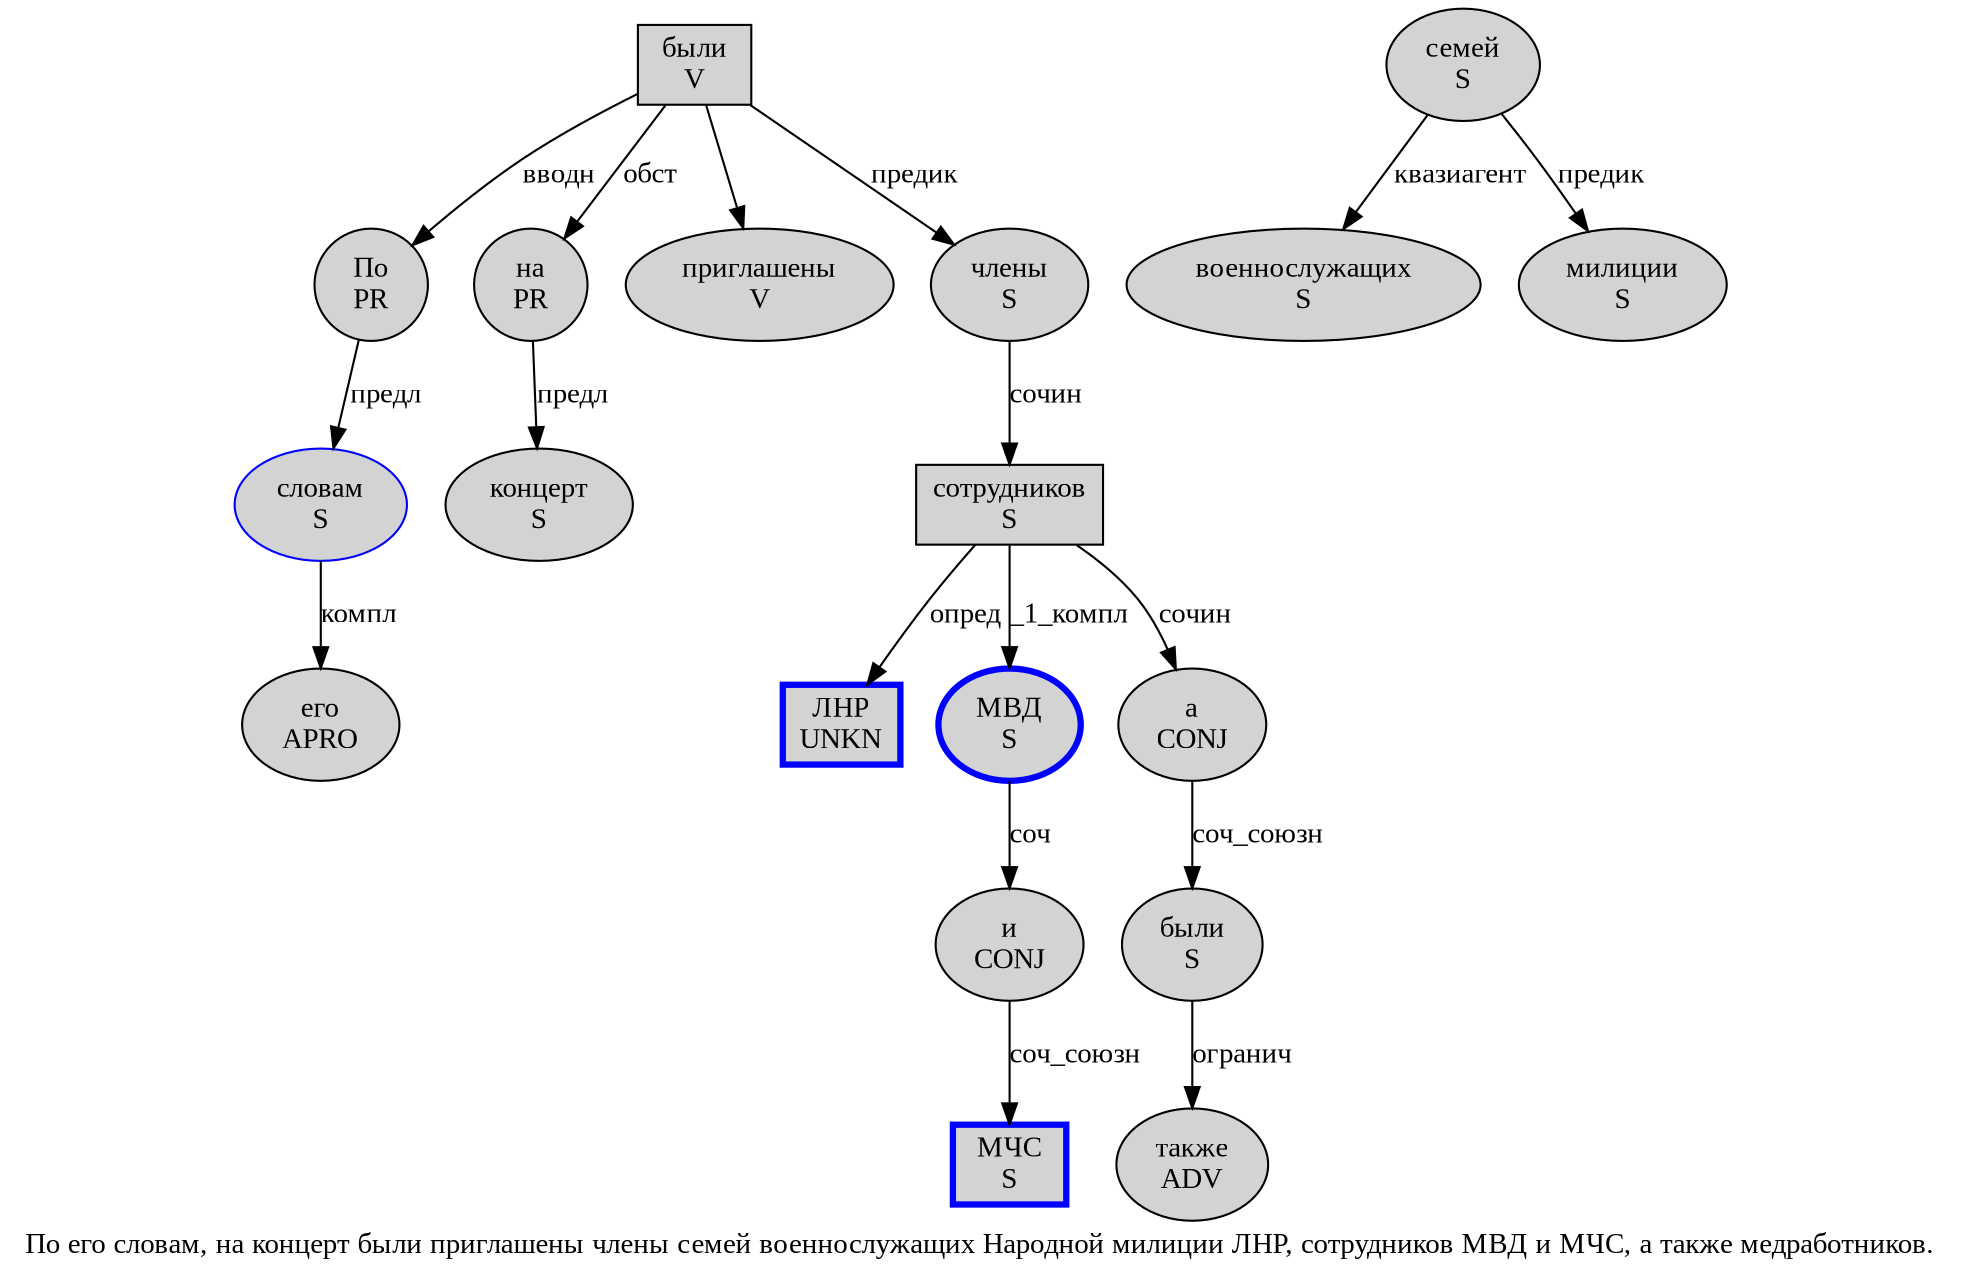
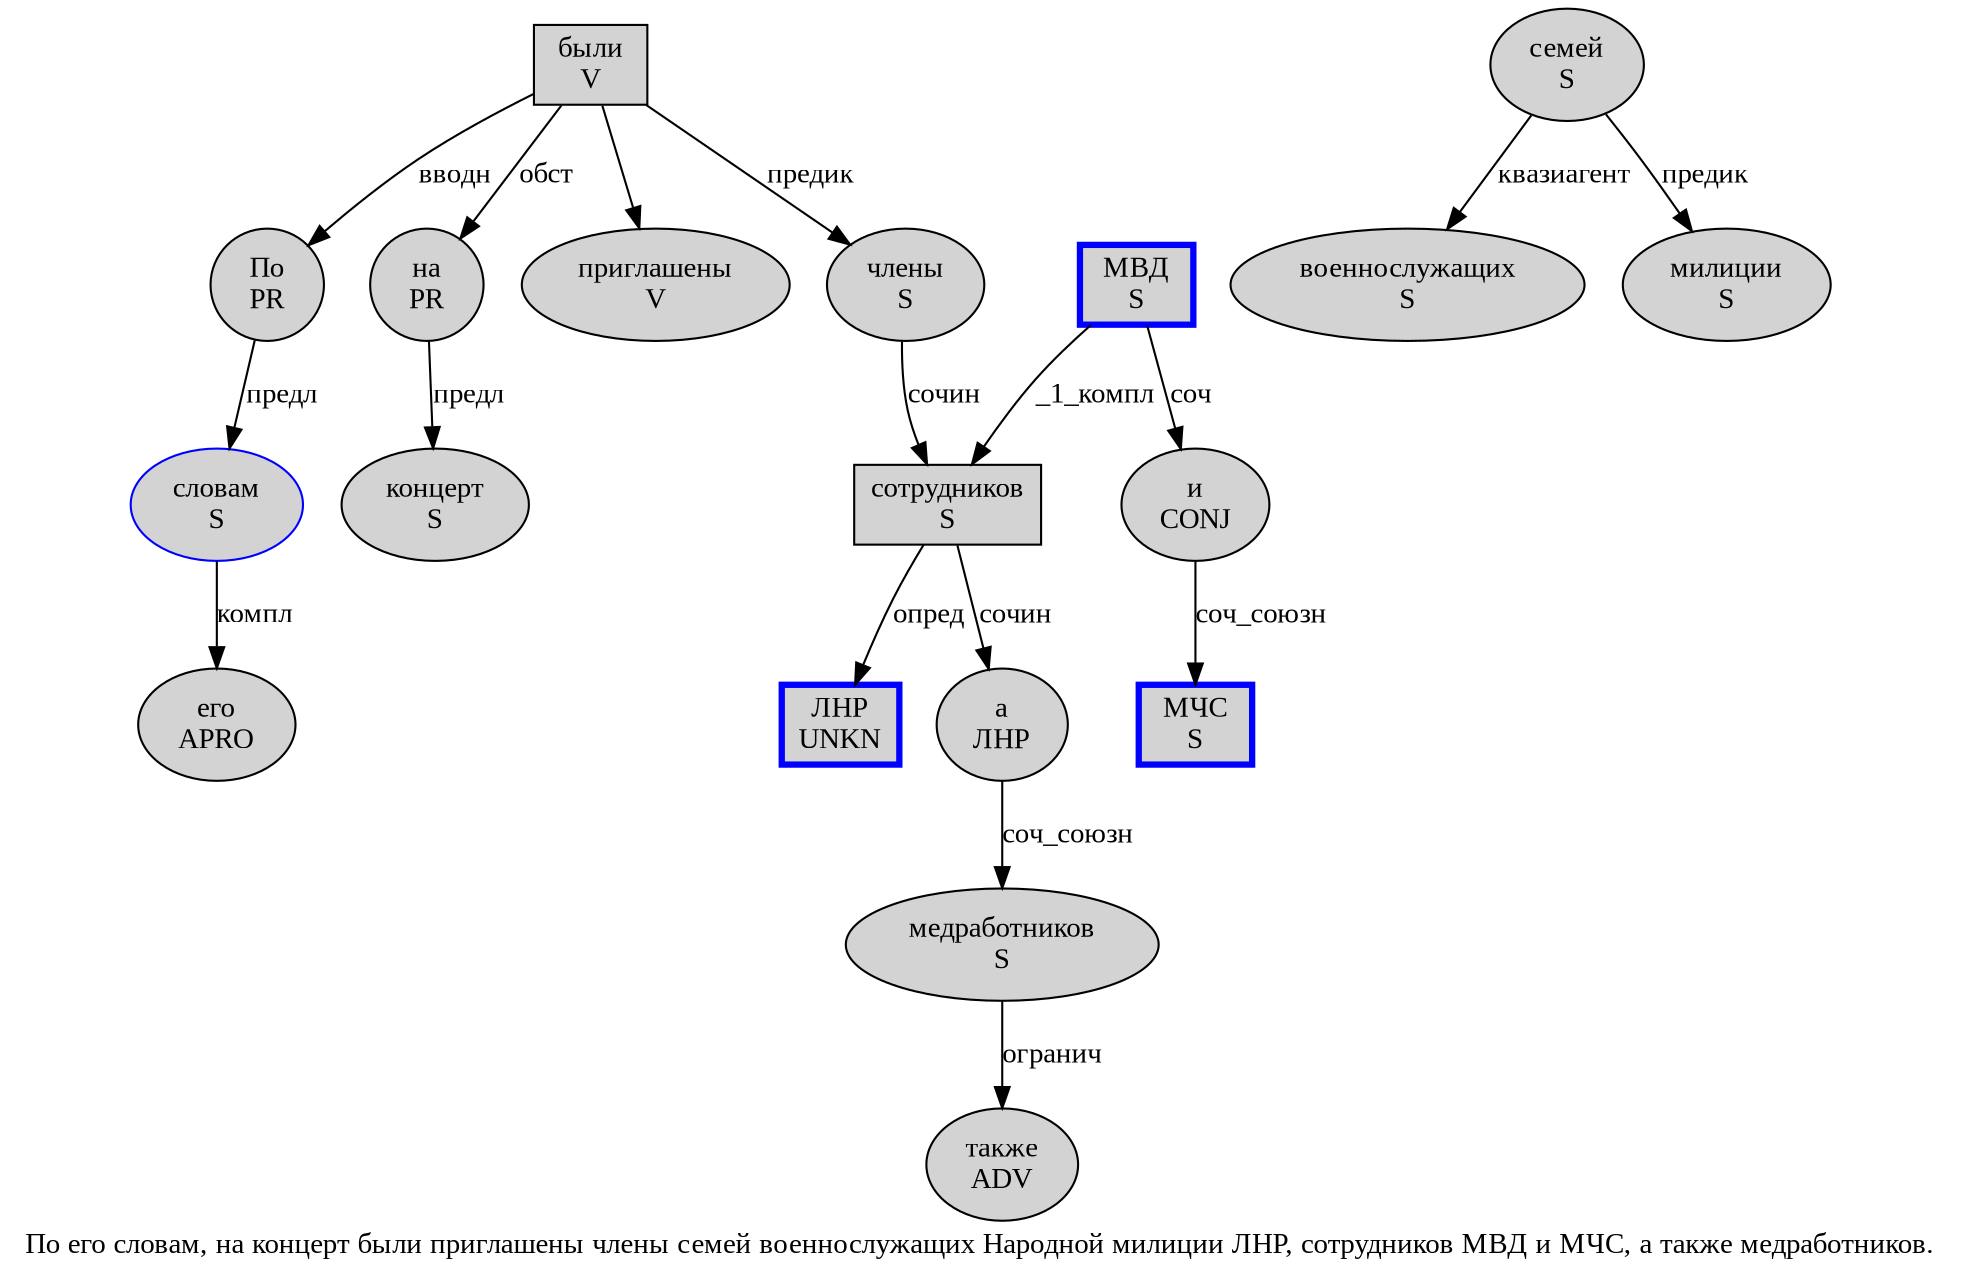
edge "сотрудников S" -> "МВД S": reversed
node "МВД S": shape ellipse -> box
node "а CONJ": label "а CONJ" -> "а ЛНР"
node "были S": label "были S" -> "медработников S"
